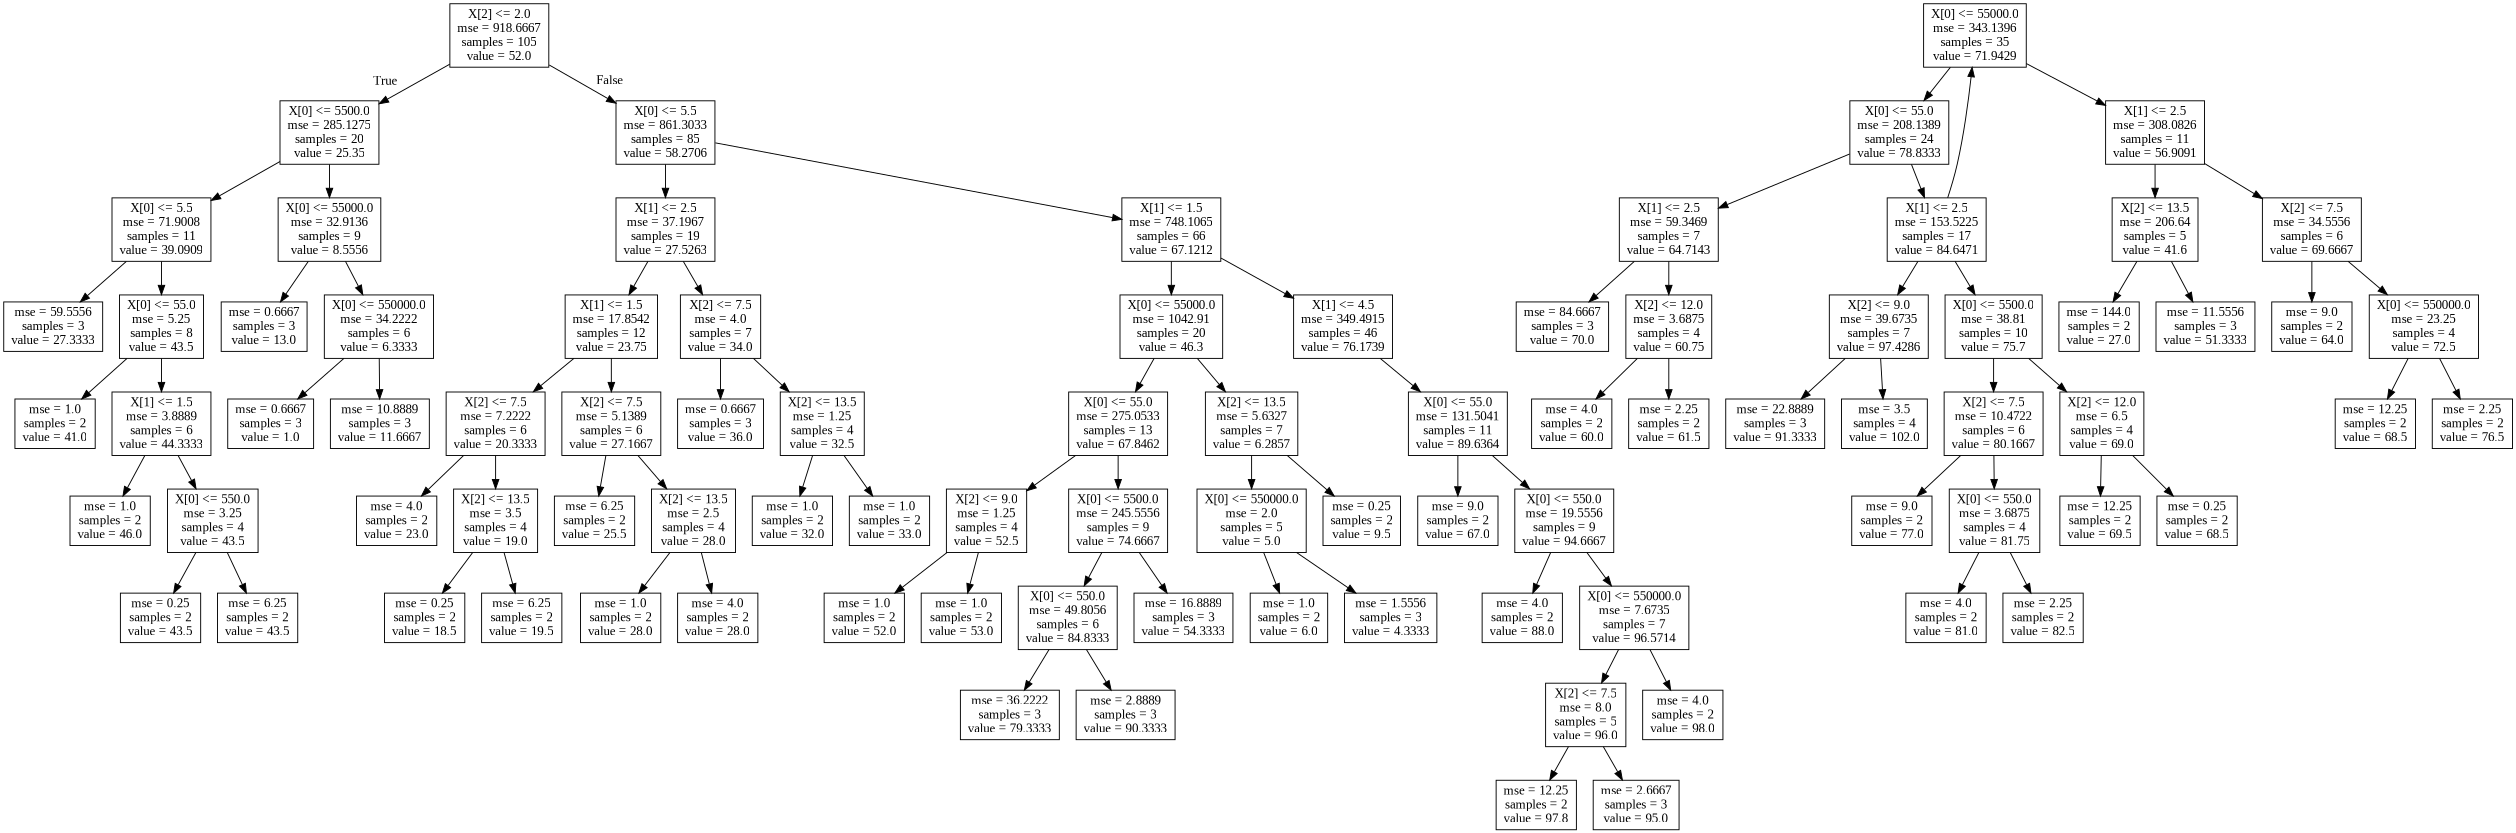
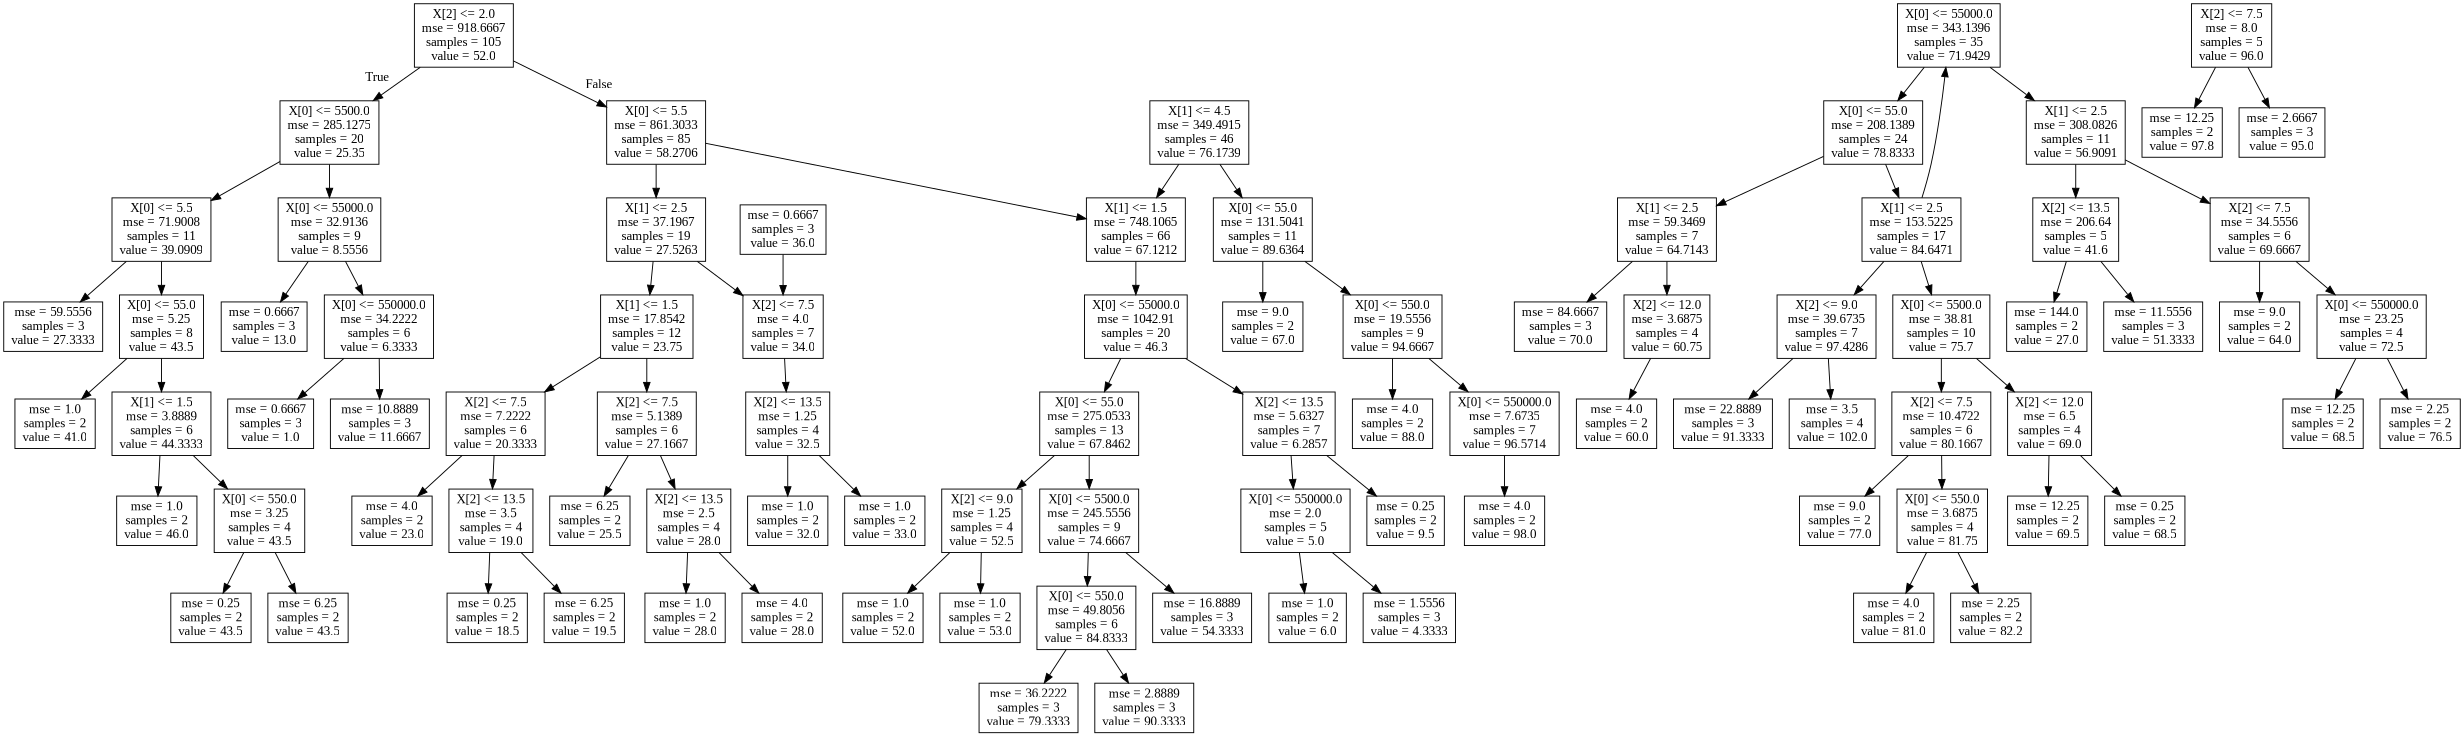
edge "X[1] <= 1.5 mse = 748.1065 samples = 66 value = 67.1212" -> "X[1] <= 4.5 mse = 349.4915 samples = 46 value = 76.1739": reversed
edge "X[2] <= 7.5 mse = 4.0 samples = 7 value = 34.0" -> "mse = 0.6667 samples = 3 value = 36.0": reversed
node "mse = 2.25 samples = 2 value = 61.5": removed
node "mse = 2.25 samples = 2 value = 82.5": label "mse = 2.25 samples = 2 value = 82.5" -> "mse = 2.25 samples = 2 value = 82.2"
edge "X[0] <= 550000.0 mse = 7.6735 samples = 7 value = 96.5714" -> "X[2] <= 7.5 mse = 8.0 samples = 5 value = 96.0": removed
